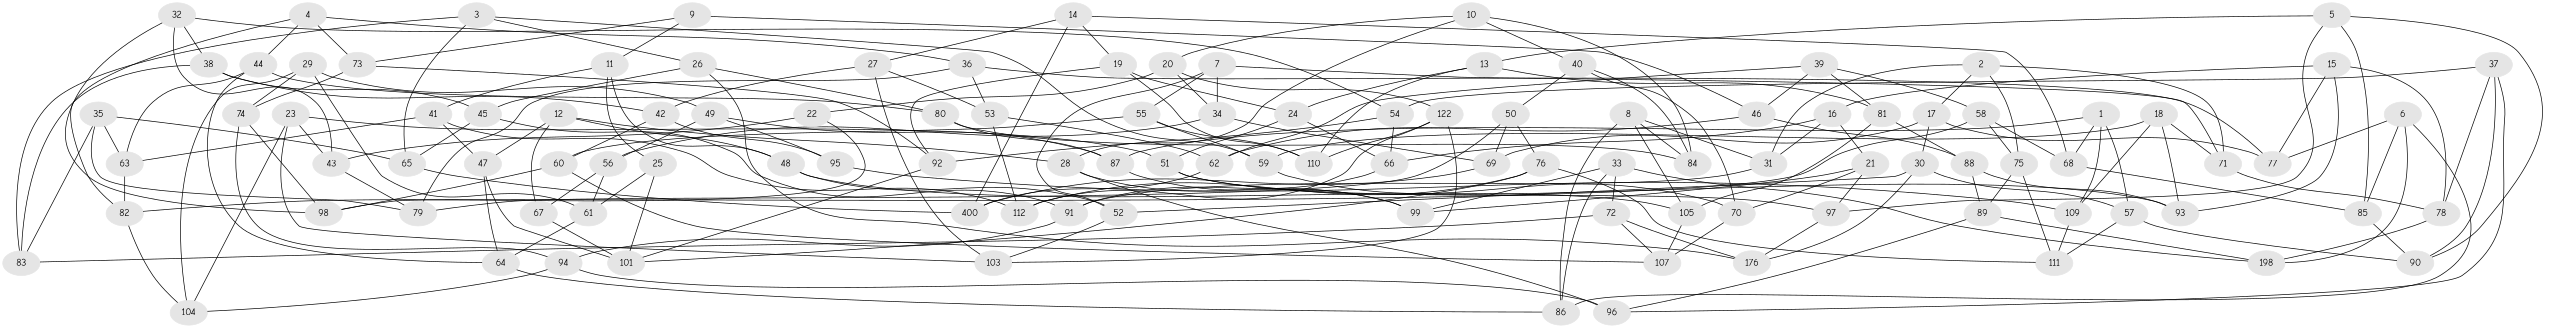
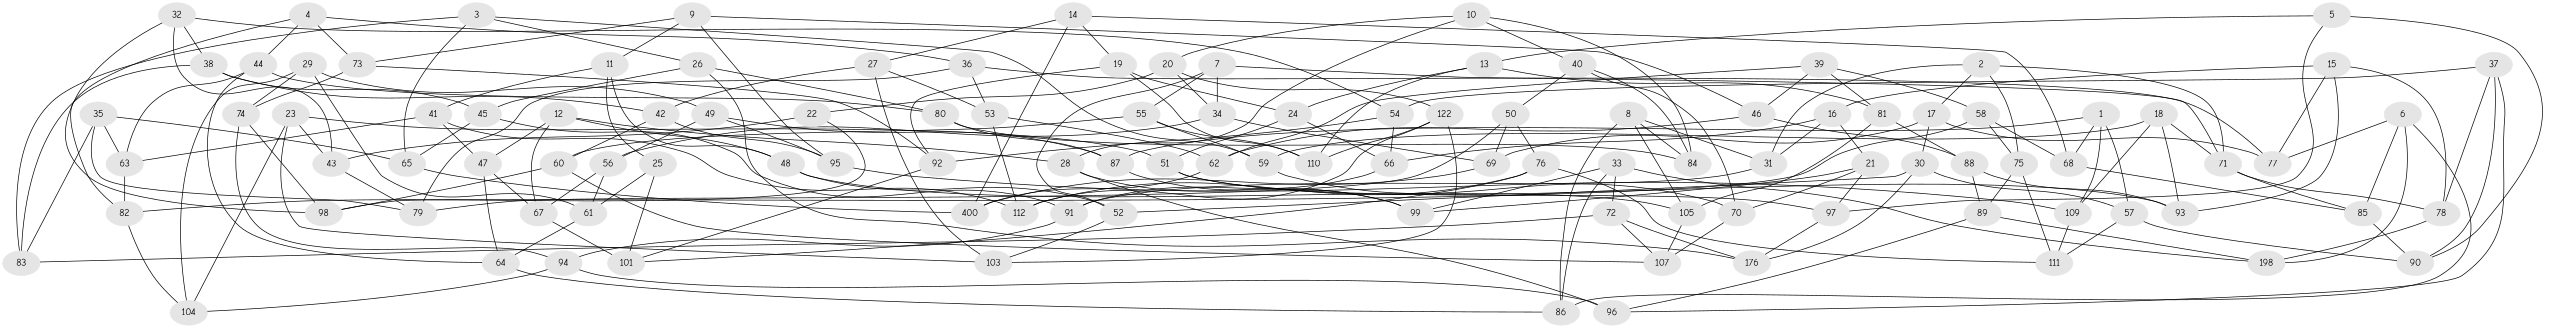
edge "9" -- "95": added
edge "5" -- "85": now "71" -- "85"
edge "47" -- "101": now "47" -- "67"
